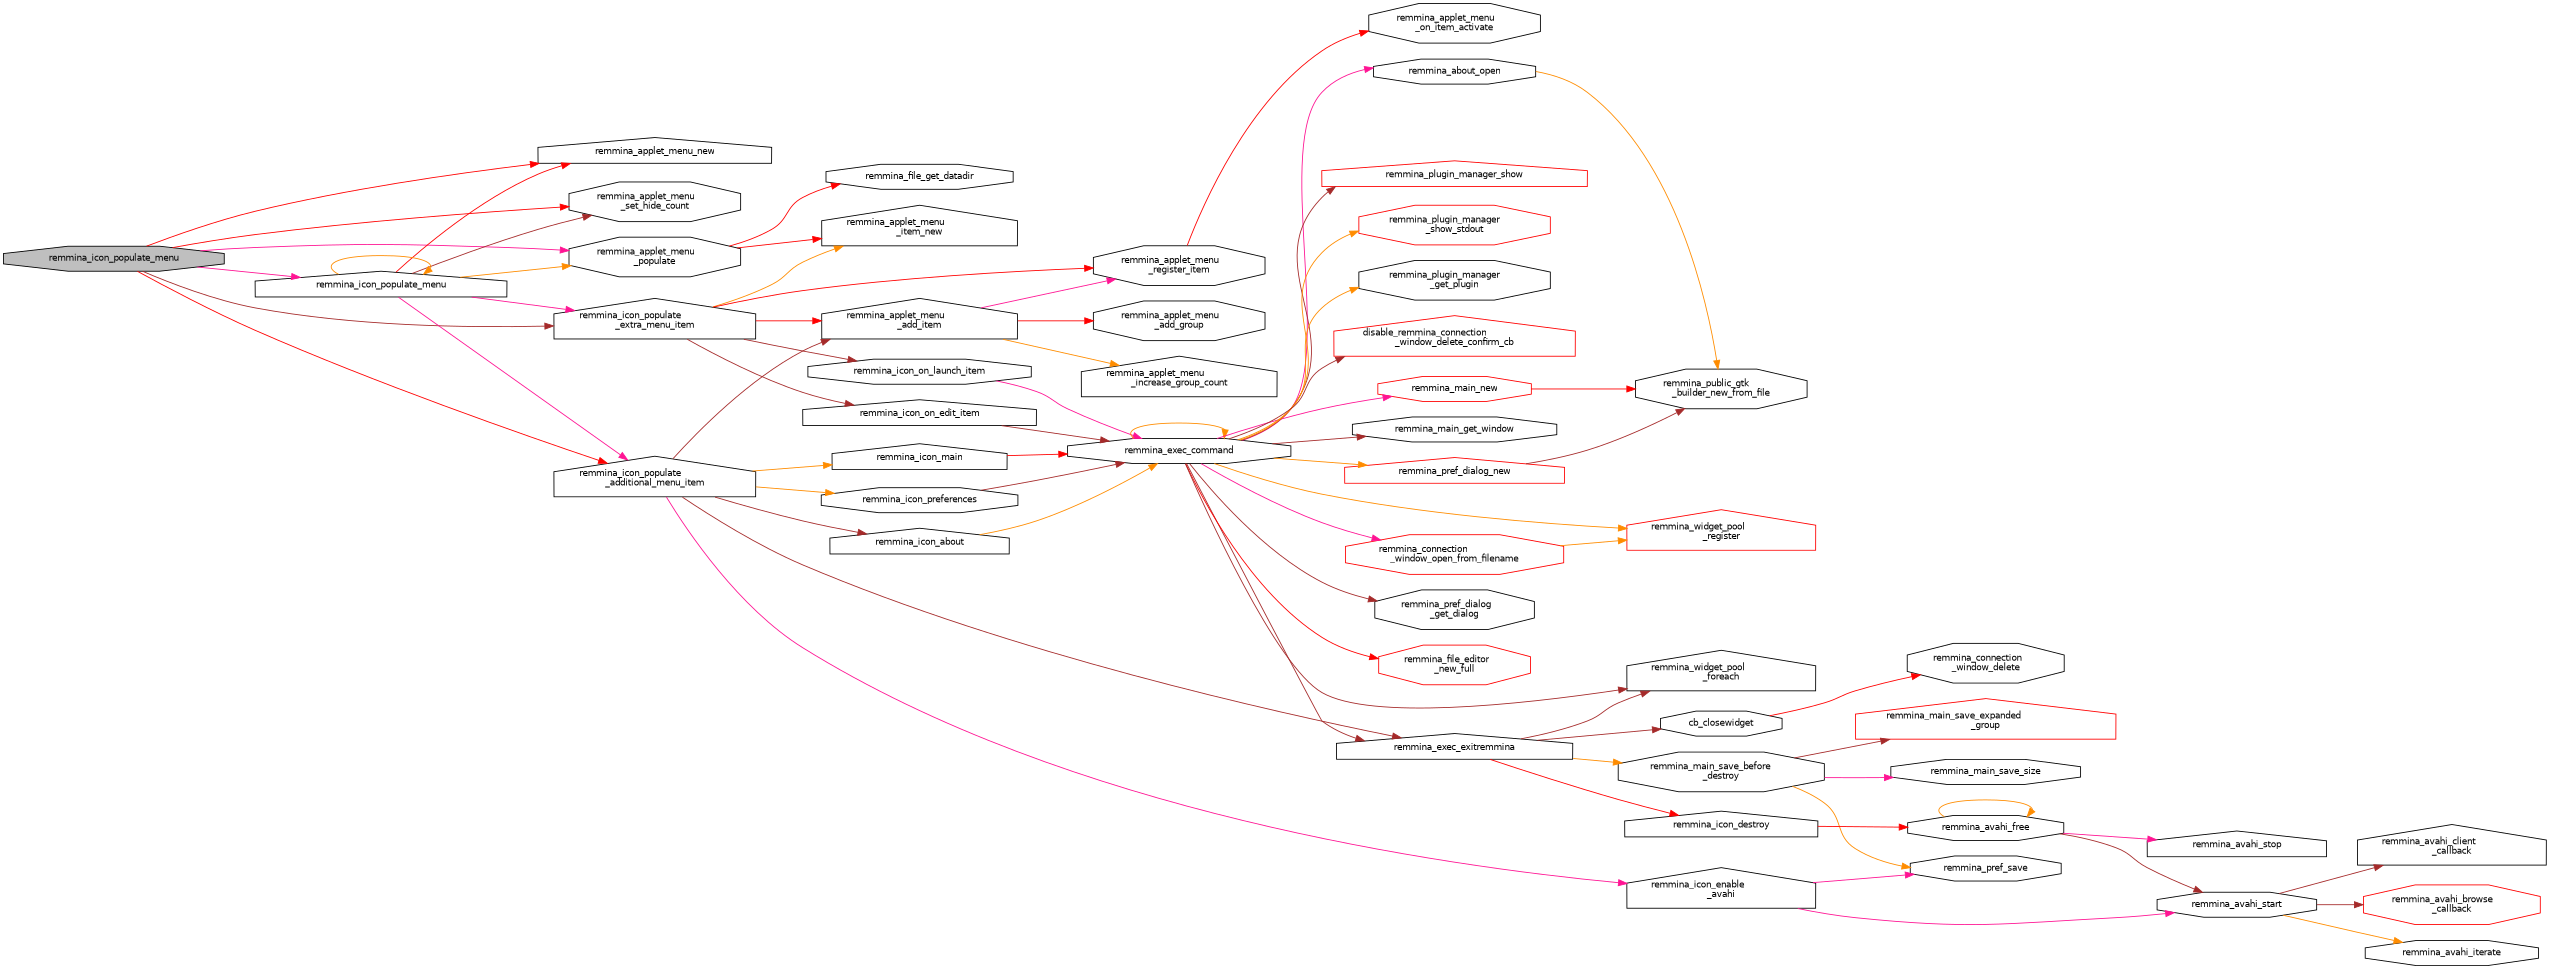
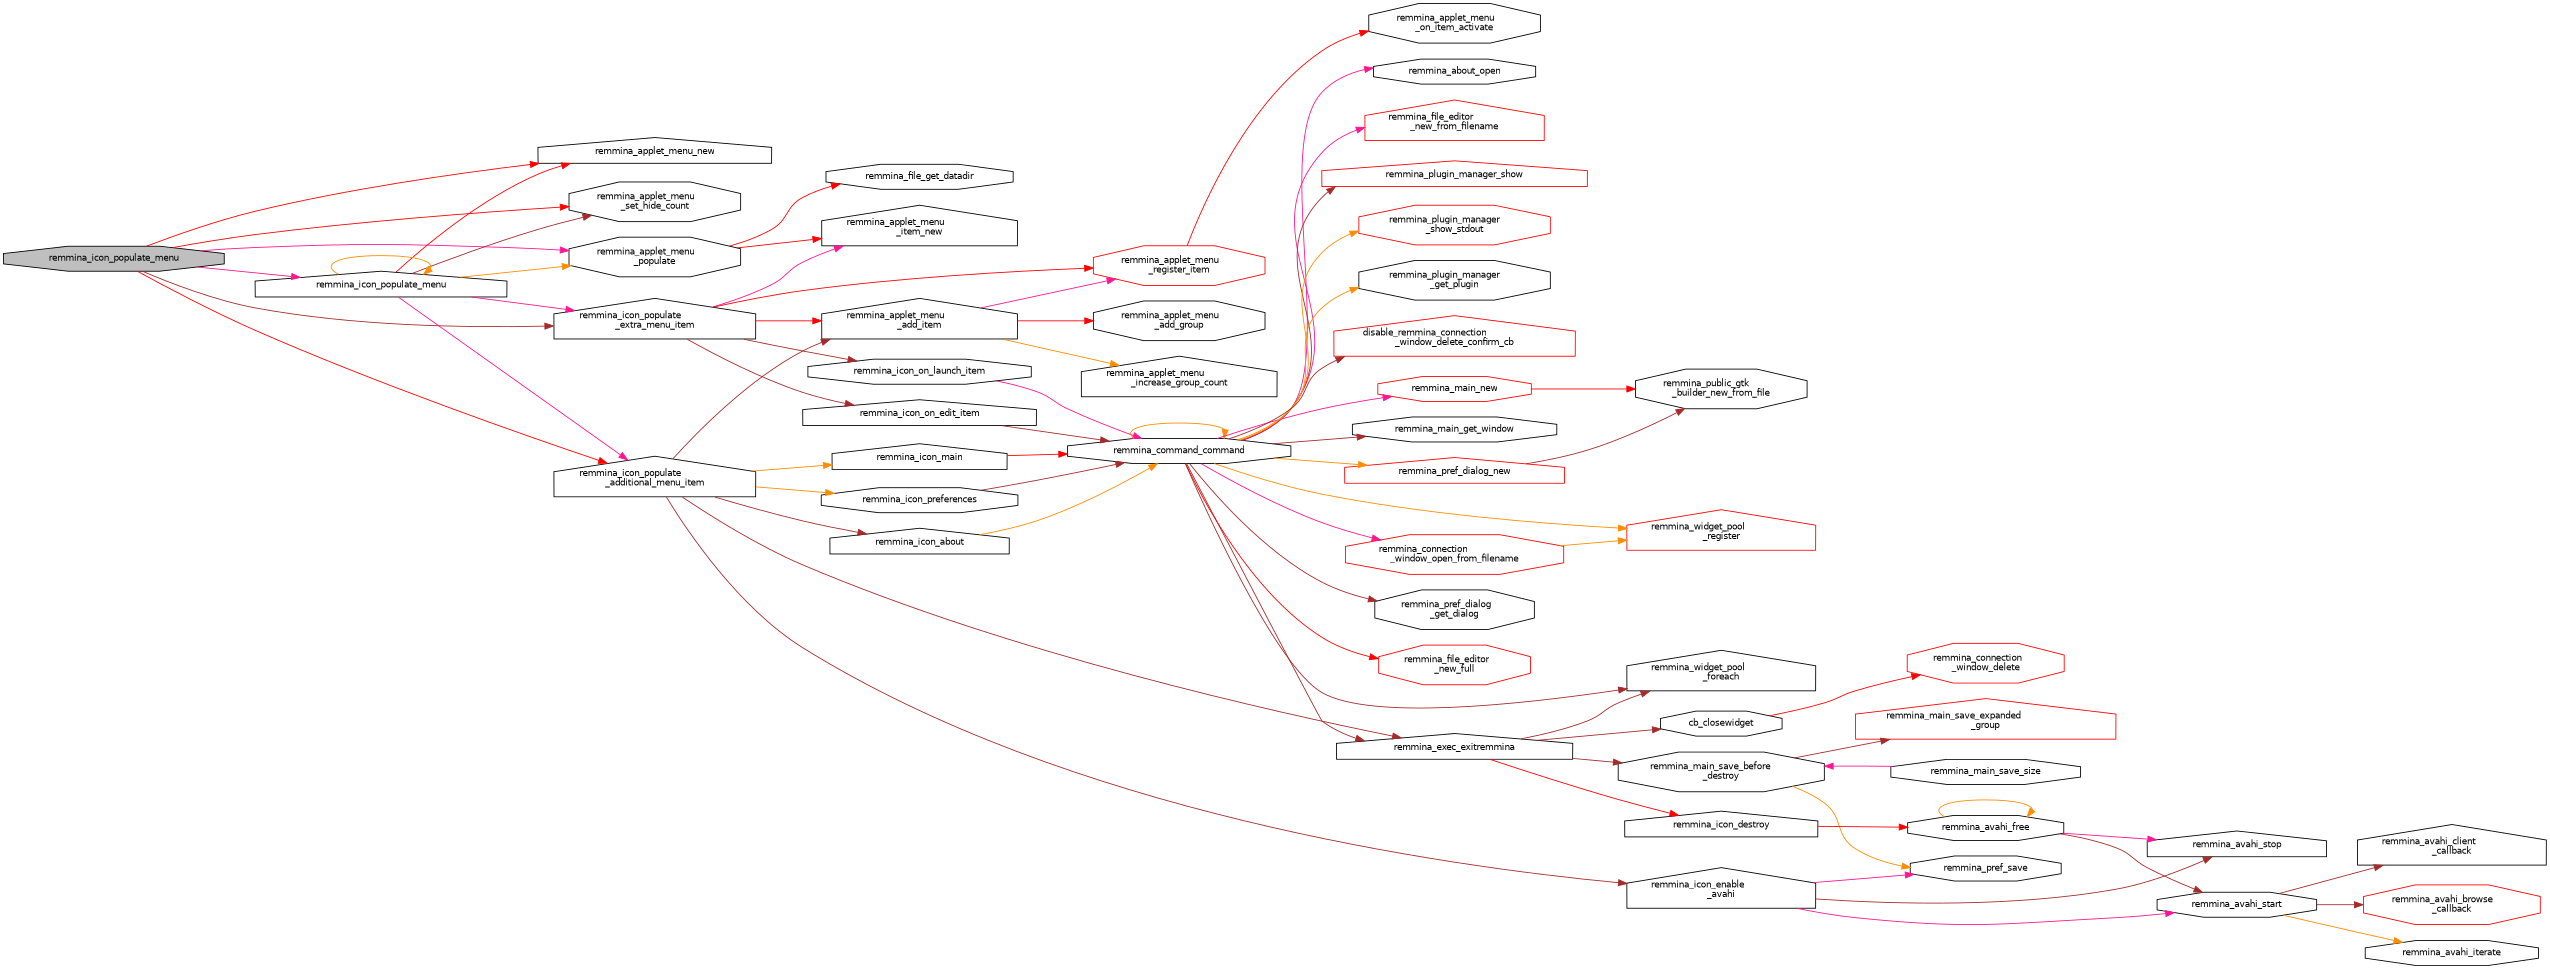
node "remmina_file_editor _new_from_filename": added
edge "remmina_about_open" -> "remmina_public_gtk _builder_new_from_file": removed
node "remmina_applet_menu _register_item": color black -> red
edge "remmina_icon_populate _extra_menu_item" -> "remmina_applet_menu _item_new": color darkorange -> deeppink
node "remmina_exec_command": label "remmina_exec_command" -> "remmina_command_command"
node "remmina_connection _window_delete": color black -> red
edge "remmina_exec_exitremmina" -> "remmina_main_save_before _destroy": color darkorange -> brown
edge "remmina_main_save_before _destroy" -> "remmina_main_save_size": reversed
edge "remmina_icon_populate _additional_menu_item" -> "remmina_icon_enable _avahi": color deeppink -> brown
edge "remmina_icon_enable _avahi" -> "remmina_avahi_stop": added
